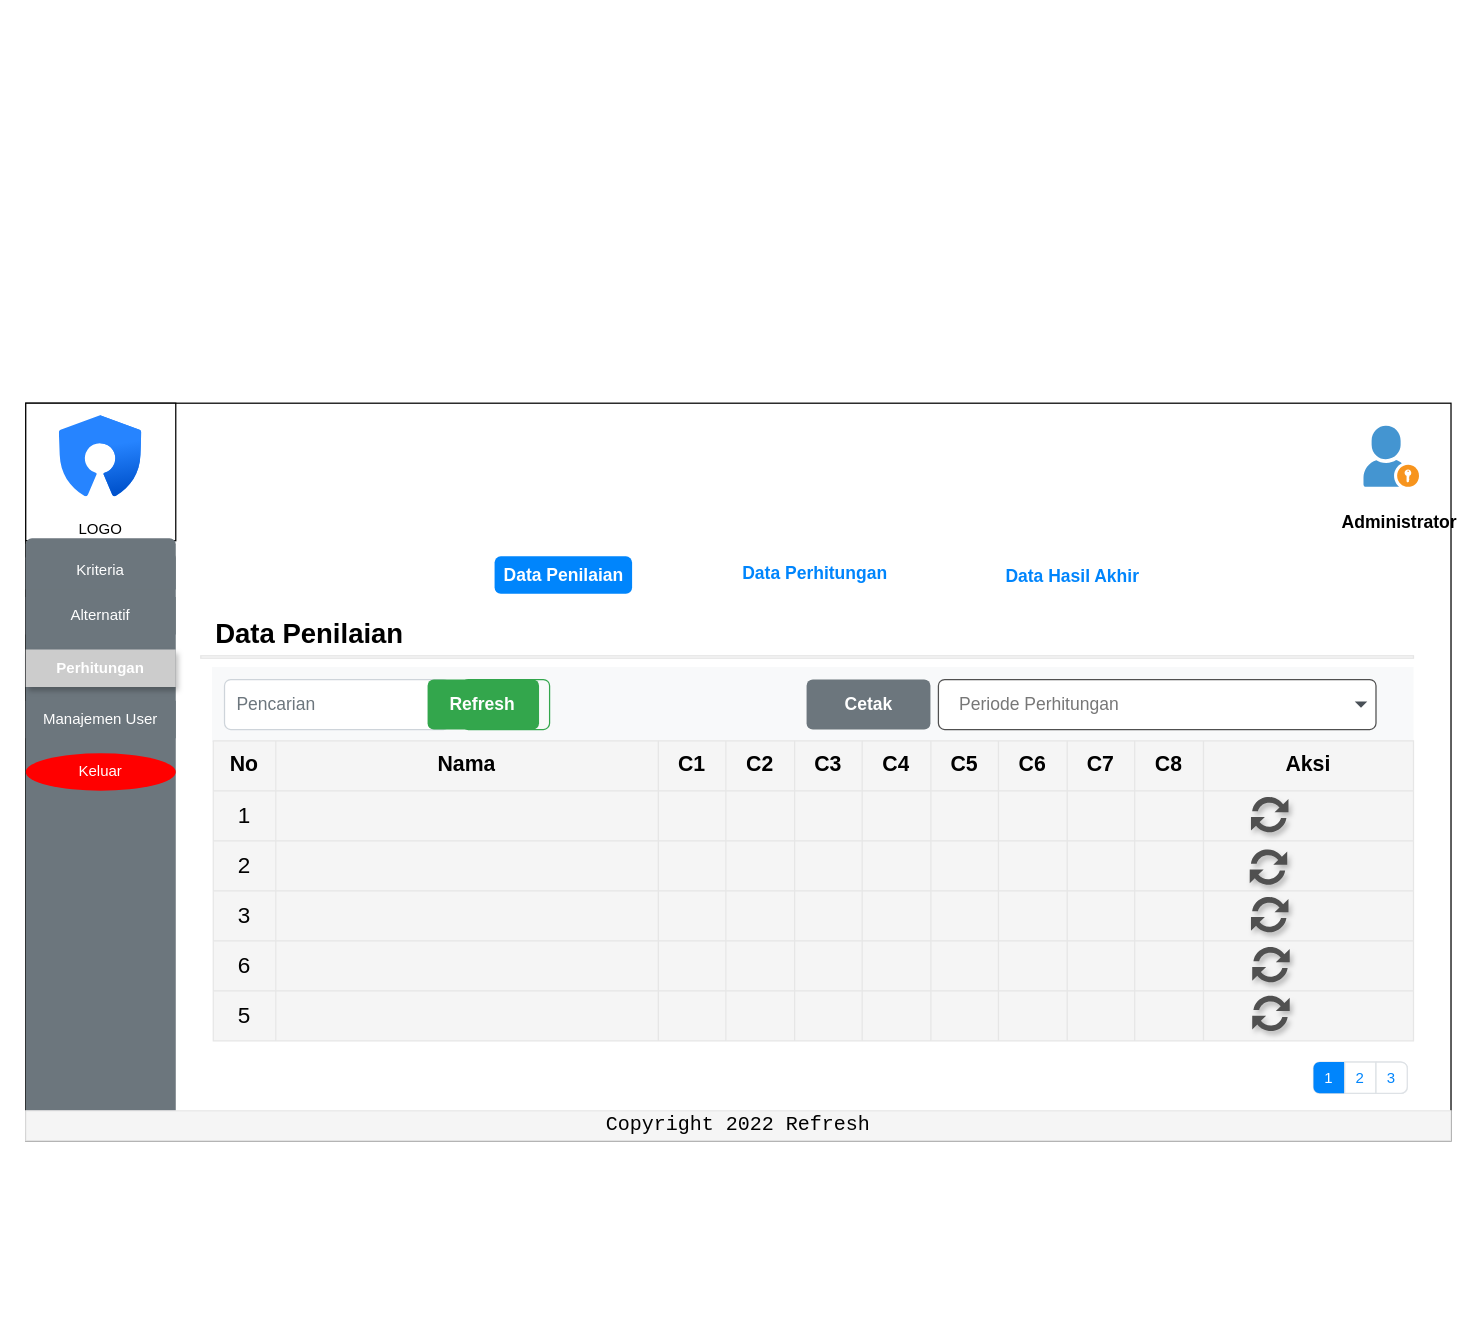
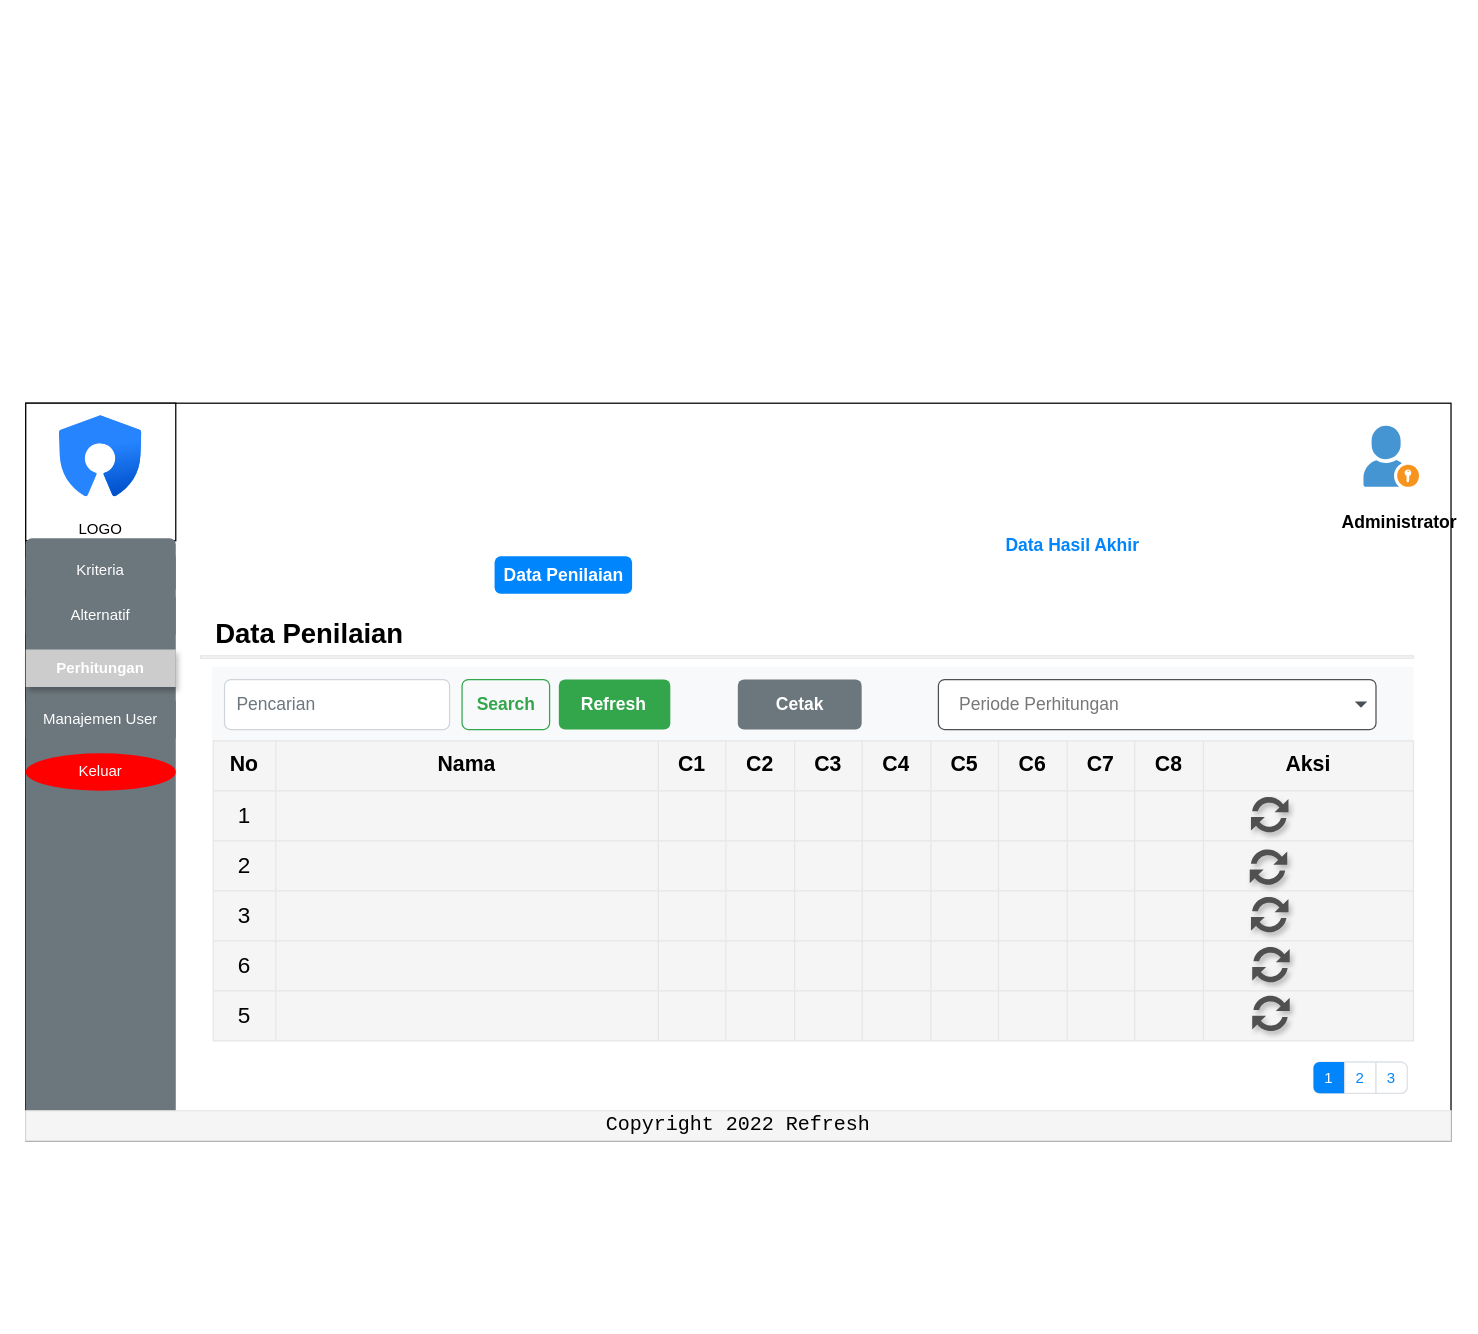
node "Data Perhitungan": removed
node "Data Hasil Akhir": moved (1073, 575) -> (1073, 544)
node "Refresh": moved (483, 704) -> (614, 704)
node "Cetak": moved (868, 704) -> (799, 704)
